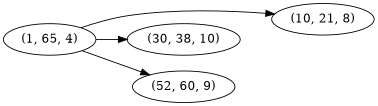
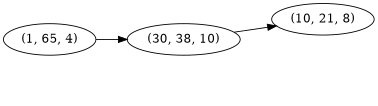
edge "(1, 65, 4)" -> "(10, 21, 8)": now "(30, 38, 10)" -> "(10, 21, 8)"
node "(52, 60, 9)": removed
